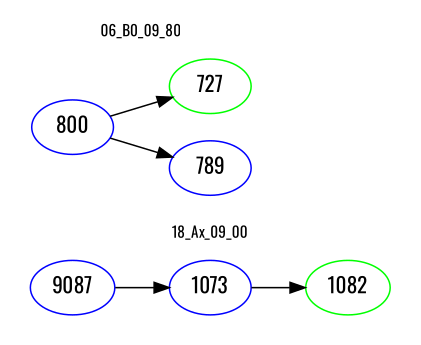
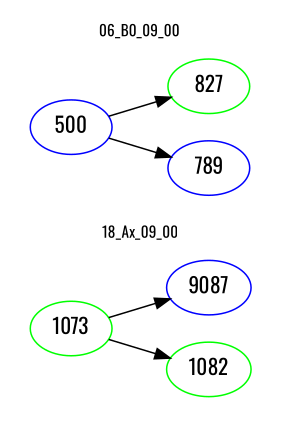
cluster "06_B0_09_80": label "06_B0_09_80" -> "06_B0_09_00"
node "727": label "727" -> "827"
node "800": label "800" -> "500"
edge "9087" -> "1073": reversed
node "1073": color blue -> green
